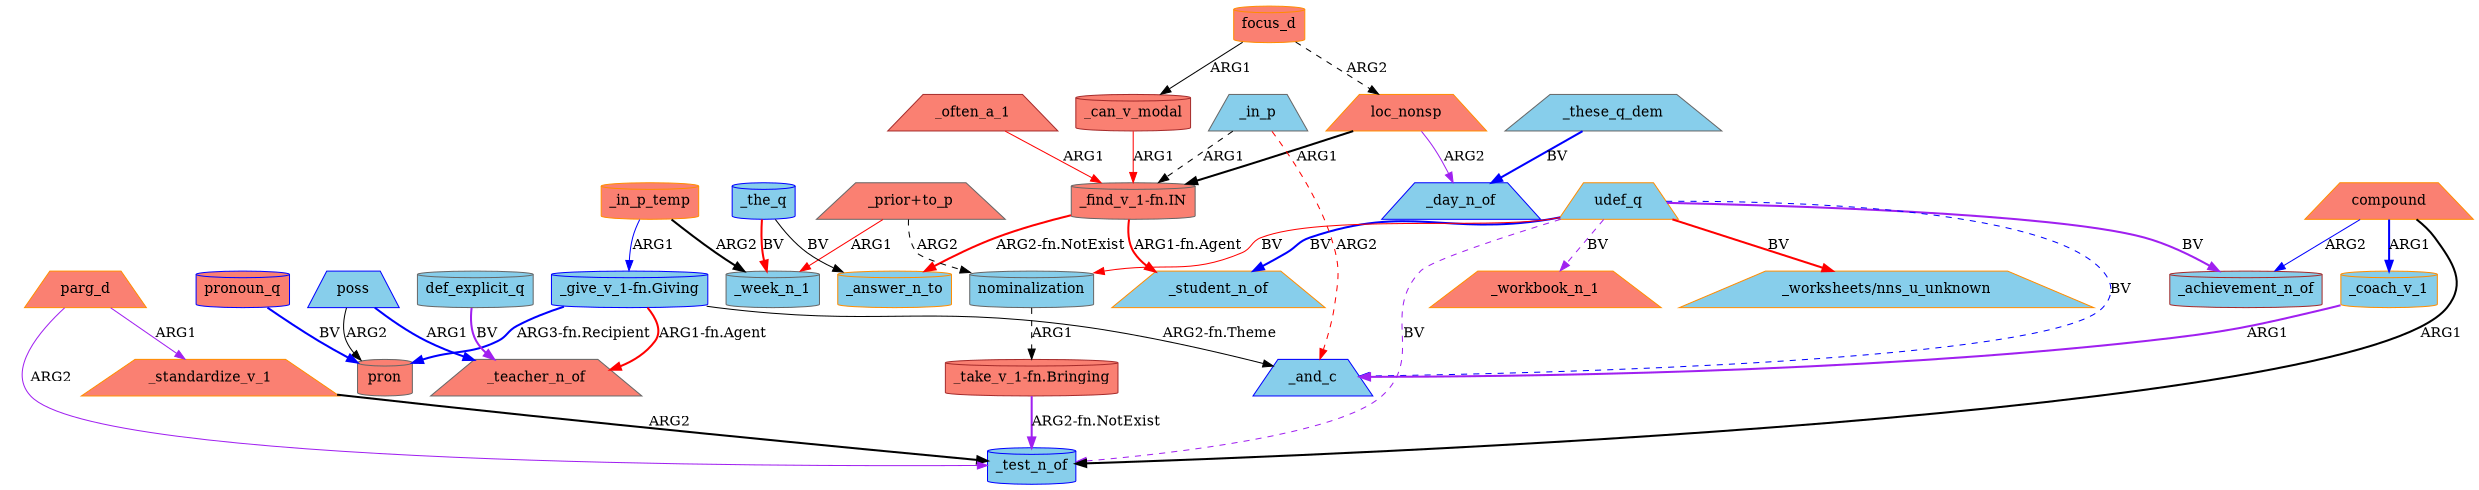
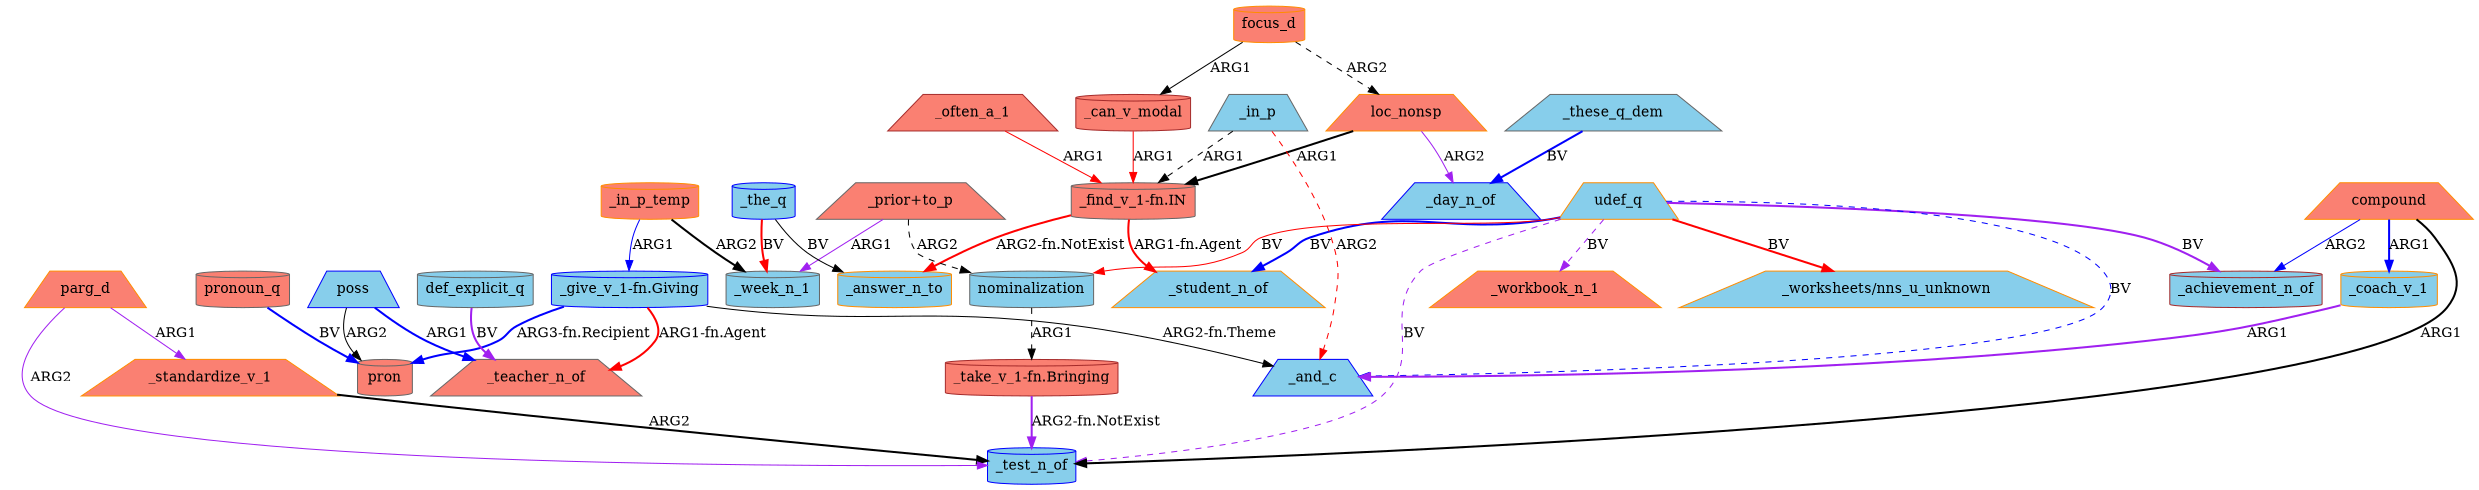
edge "_prior+to_p" -> "_week_n_1": color red -> purple
node "pronoun_q": color blue -> gray40
